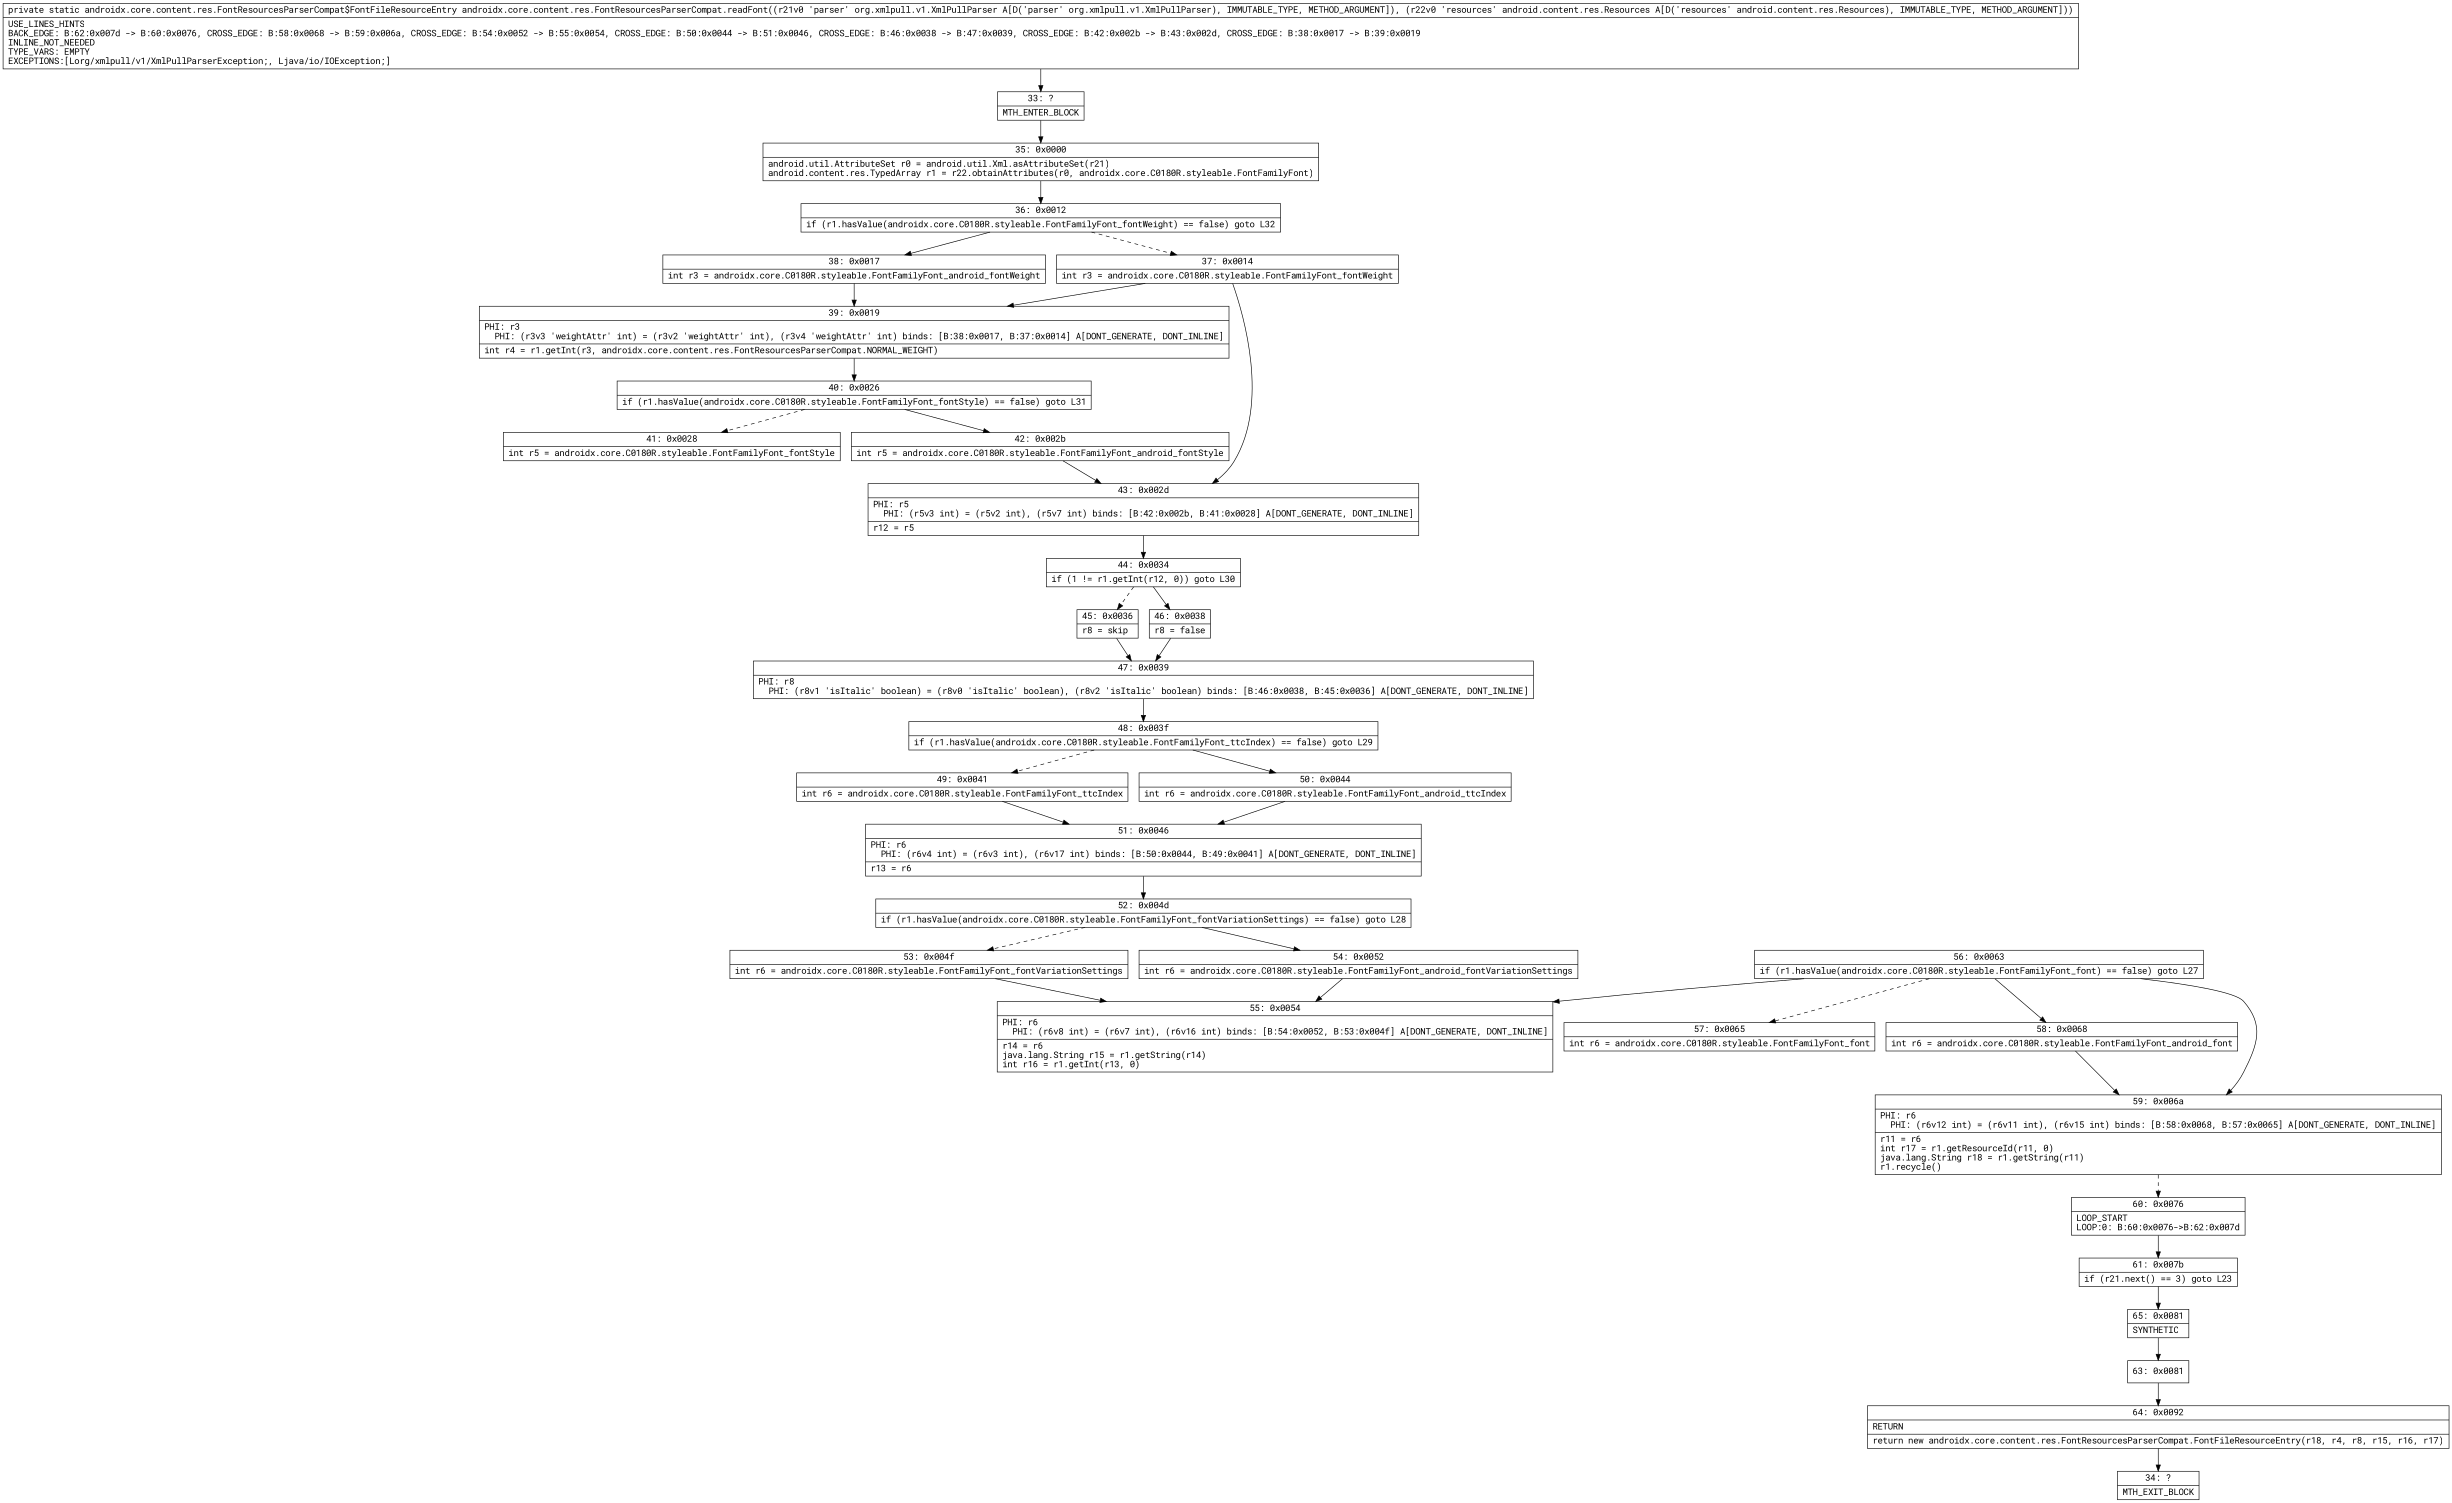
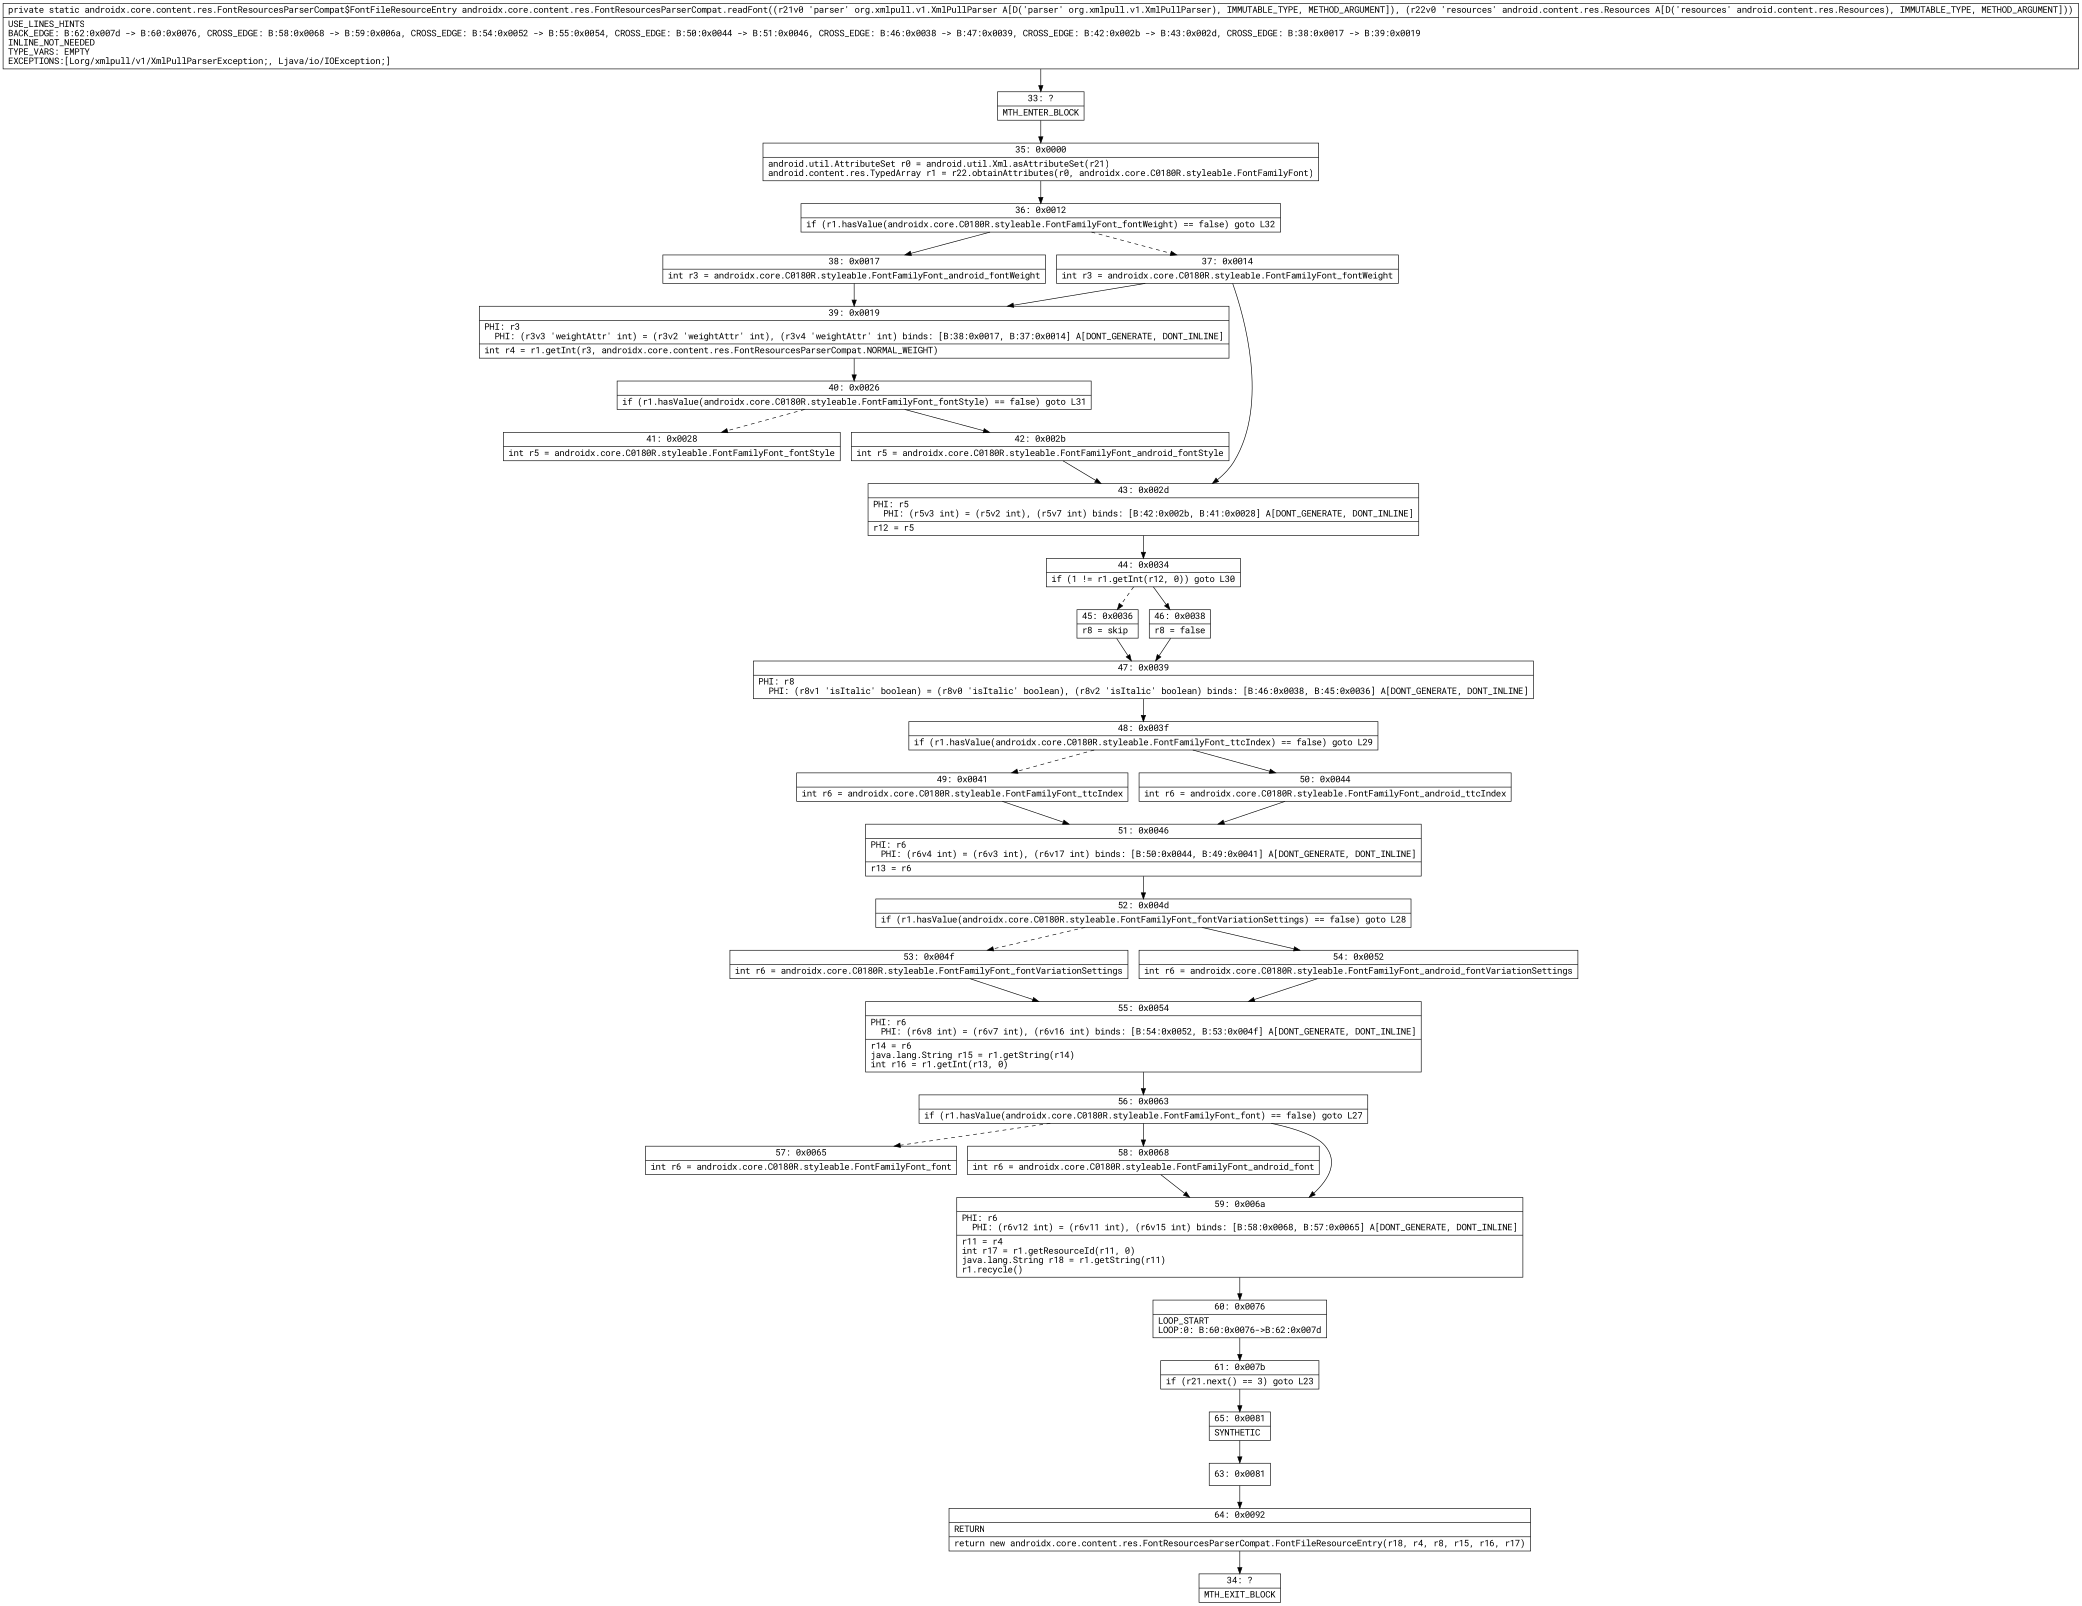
edge "56: 0x0063" -> "55: 0x0054": reversed
node "59: 0x006a": text "r11 = r6" -> "r11 = r4"
edge "59: 0x006a" -> "60: 0x0076": style dashed -> solid
